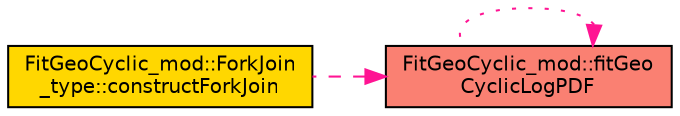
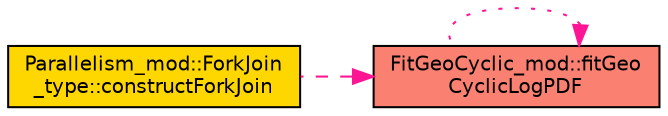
node "FitGeoCyclic_mod::ForkJoin _type::constructForkJoin": label "FitGeoCyclic_mod::ForkJoin _type::constructForkJoin" -> "Parallelism_mod::ForkJoin _type::constructForkJoin"
